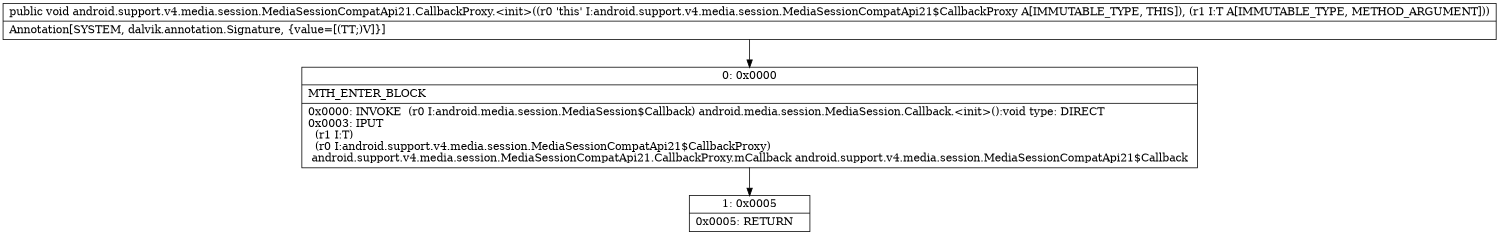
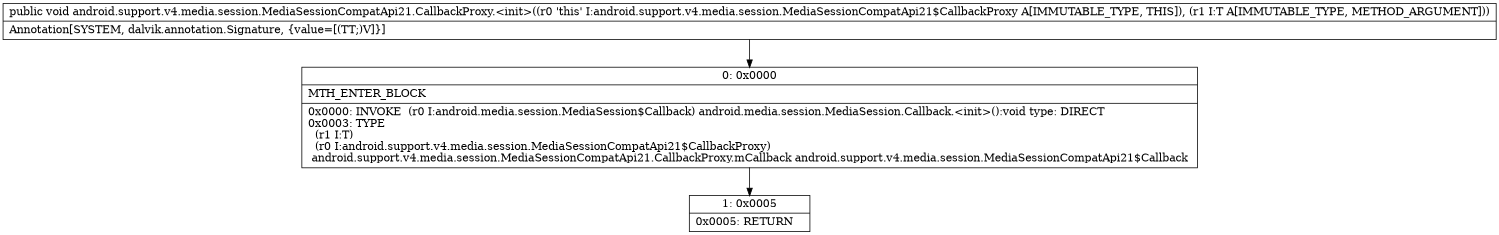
node "0: 0x0000": text "0x0003: IPUT" -> "0x0003: TYPE"
